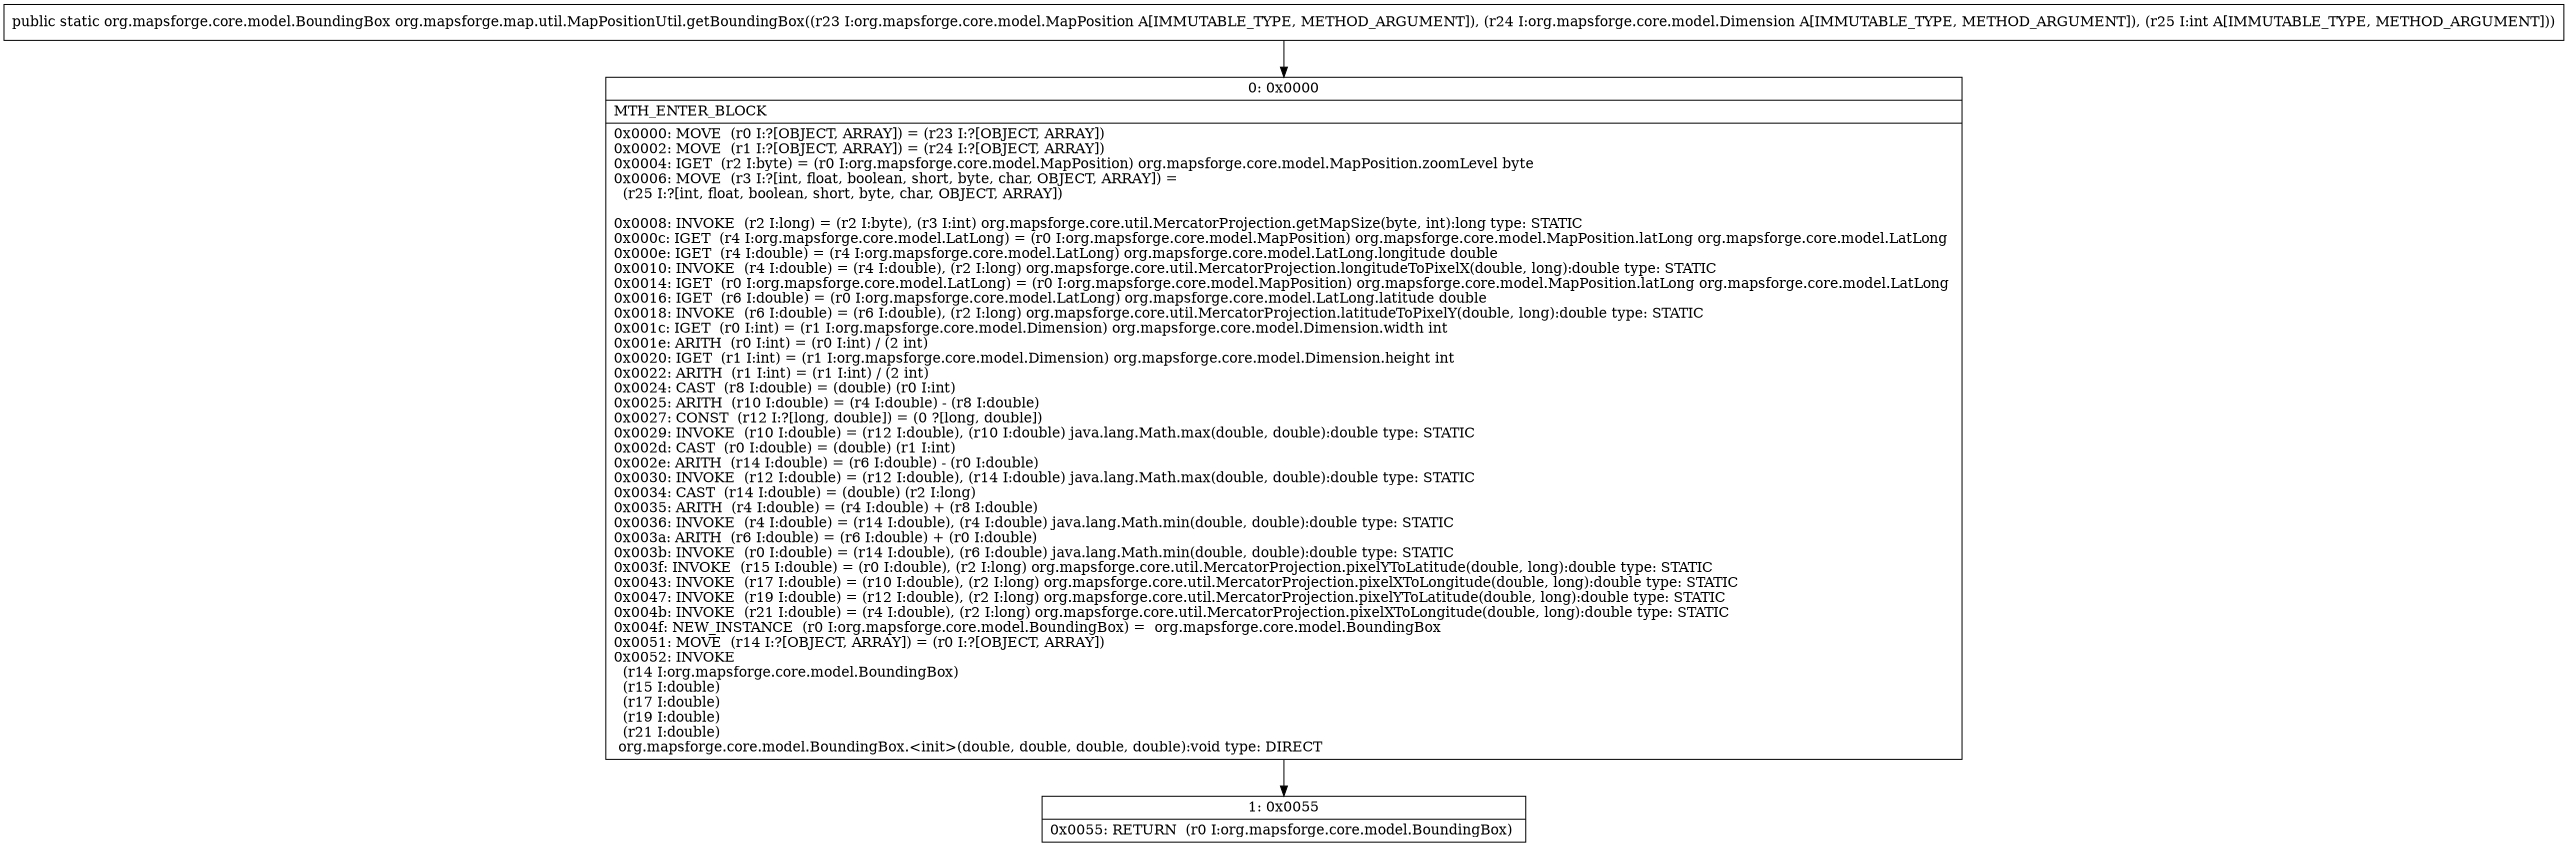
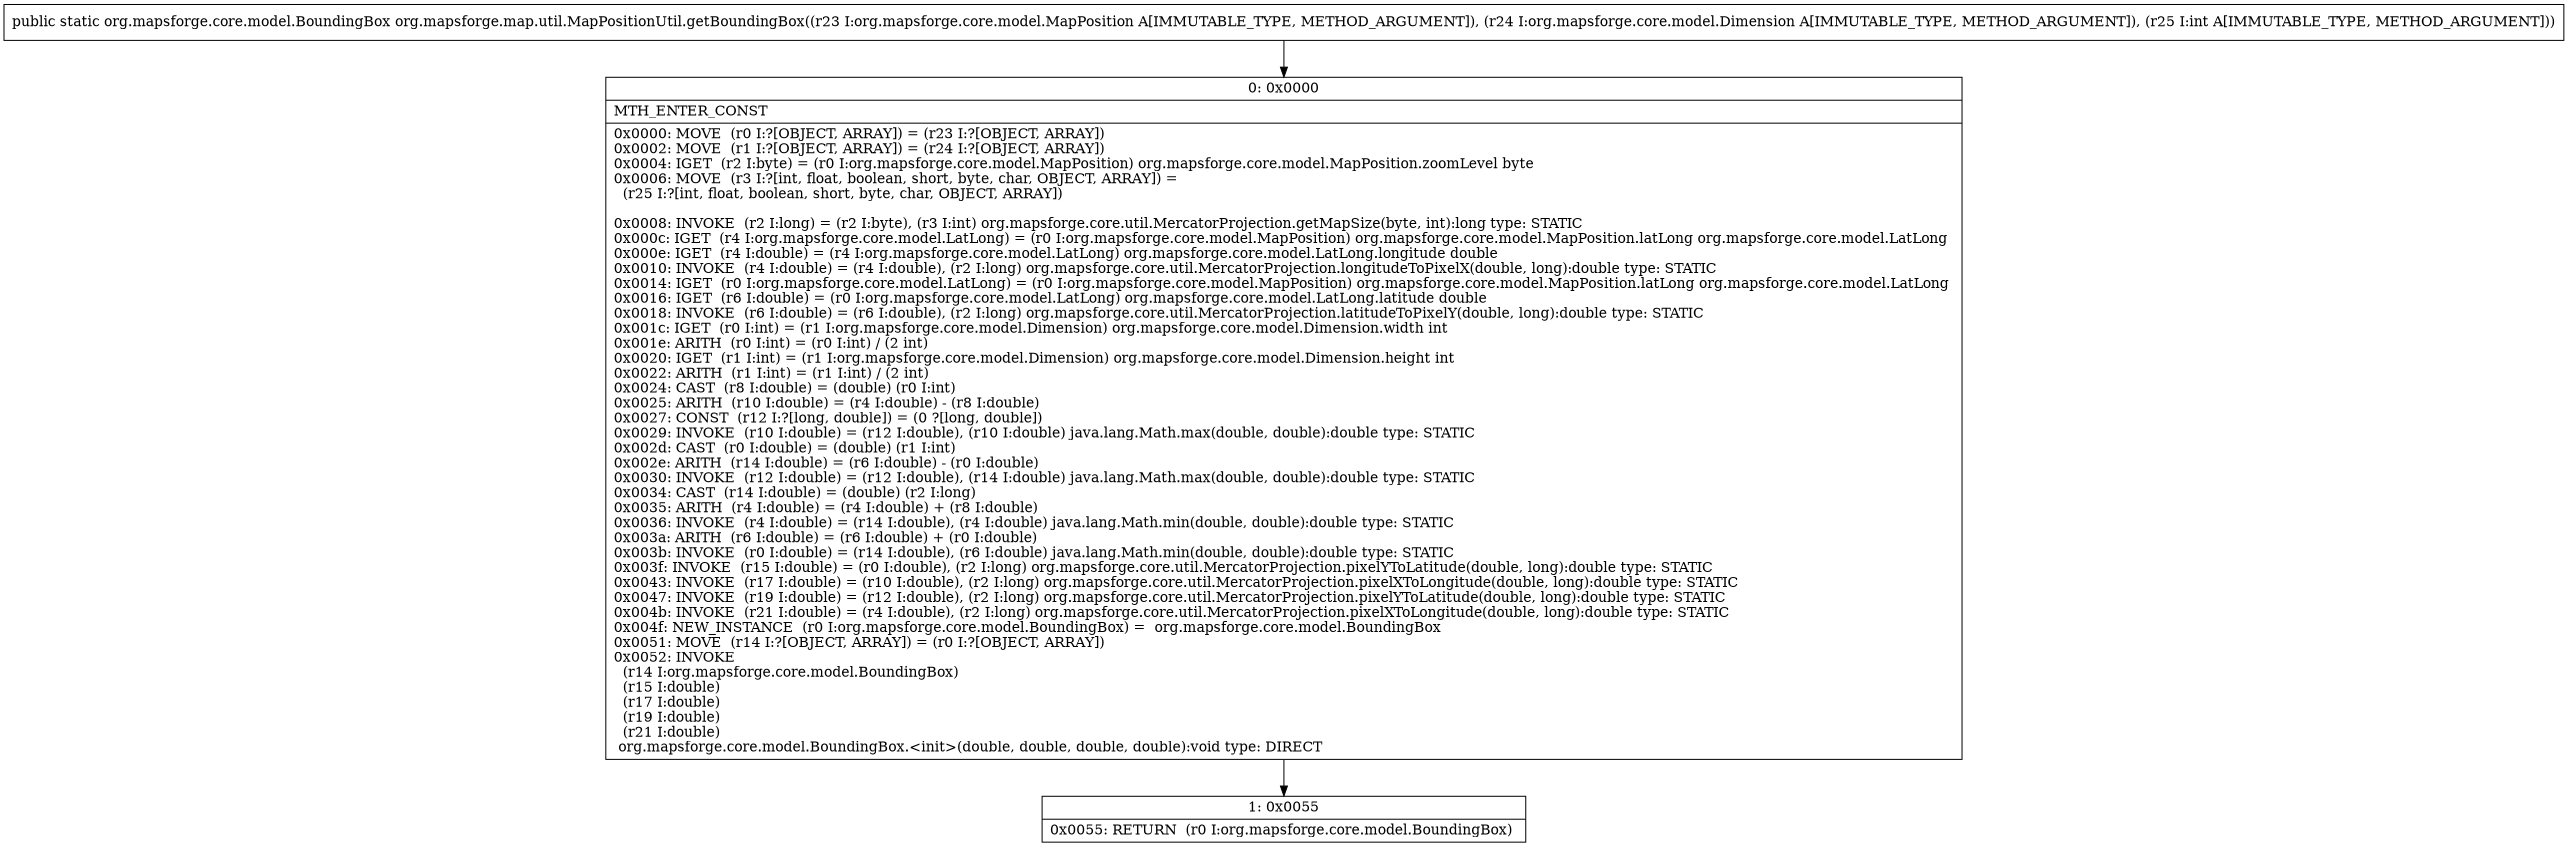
node "0: 0x0000": text "MTH_ENTER_BLOCK" -> "MTH_ENTER_CONST"
